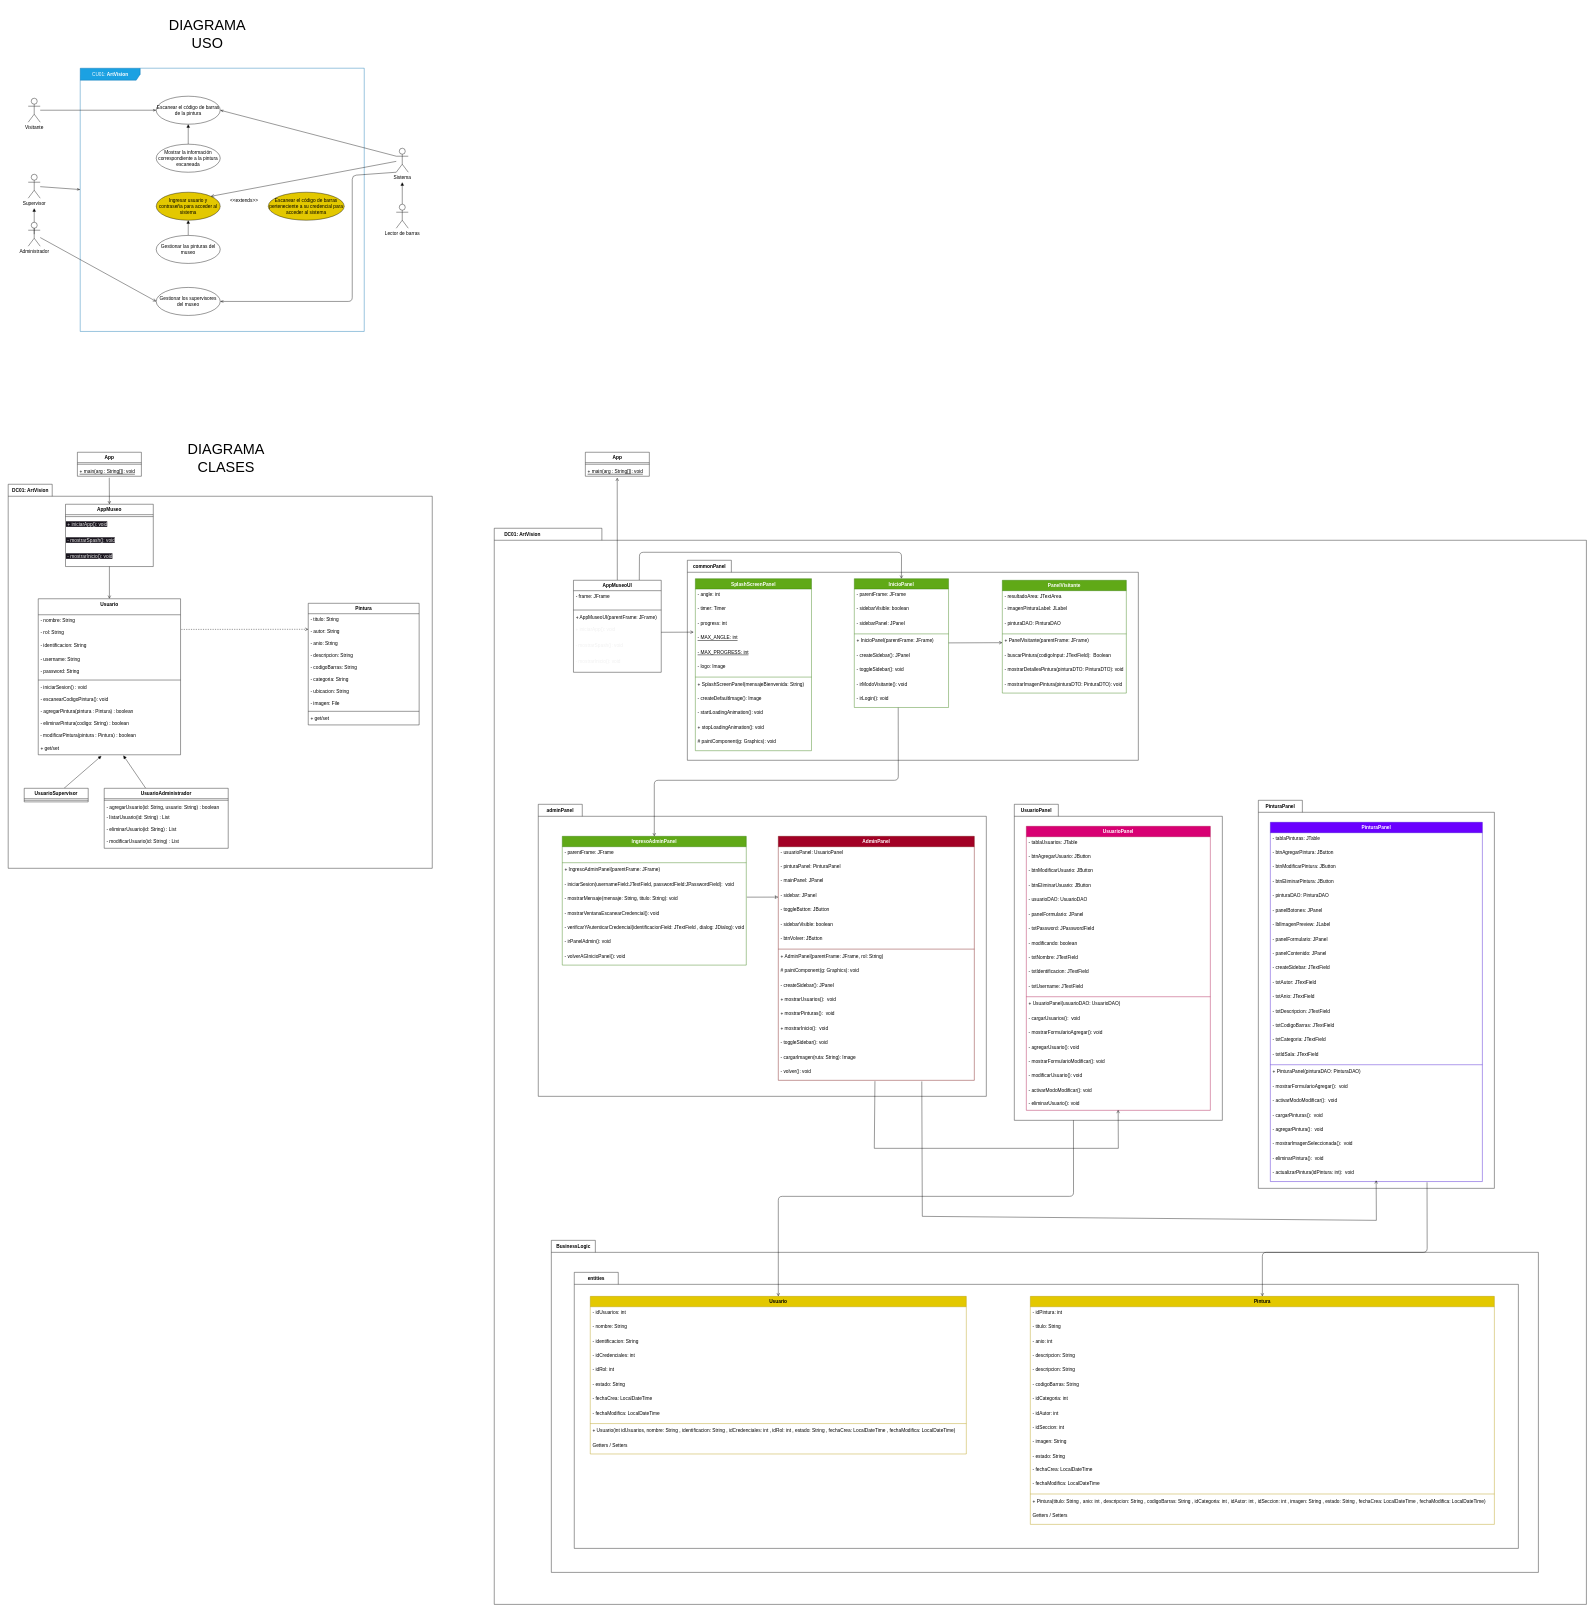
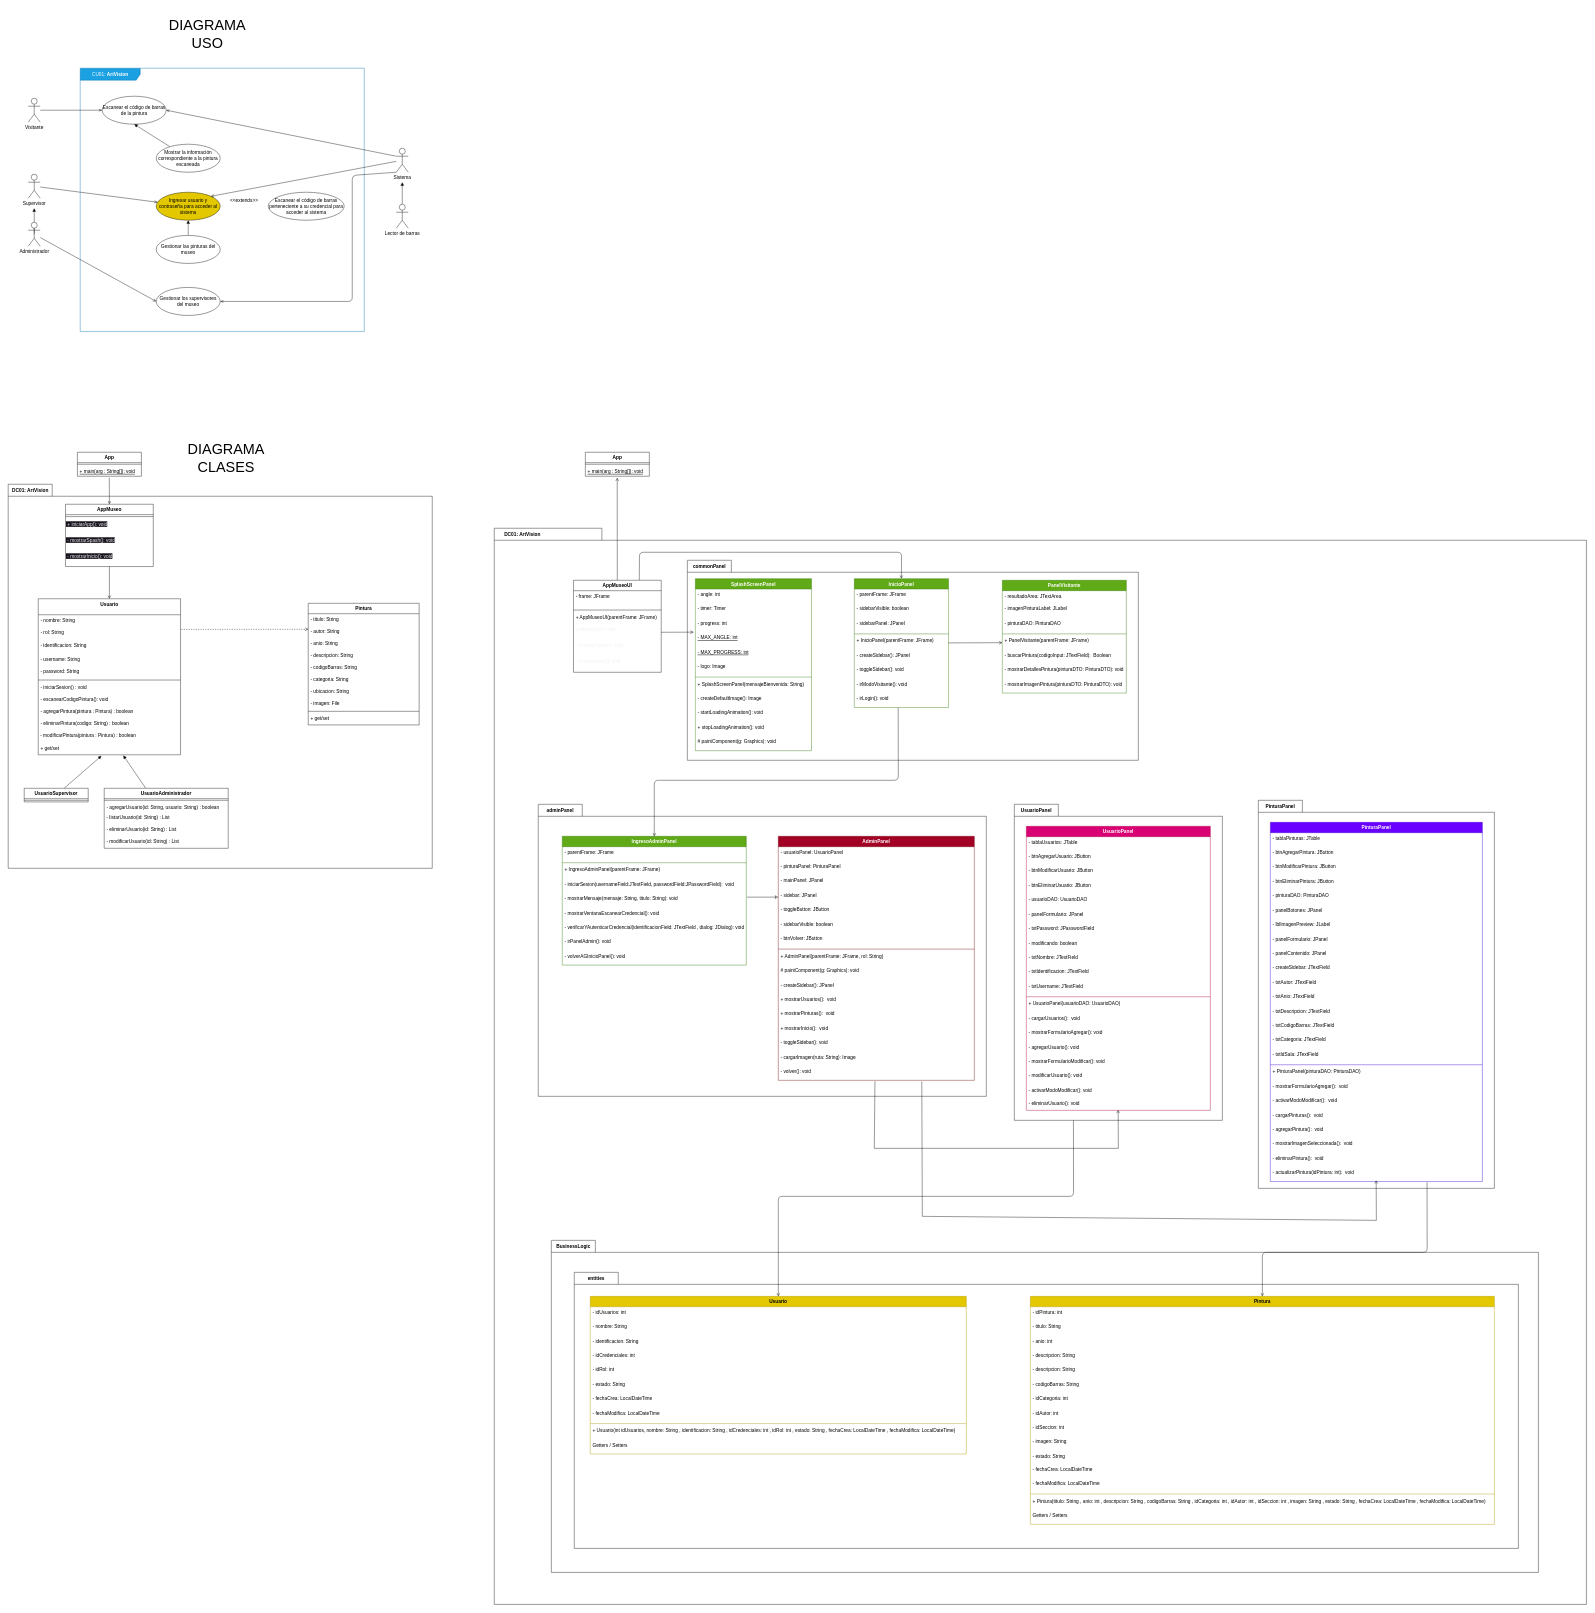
node "Escanear el código de barras de la pintura": moved (188, 110) -> (134, 110)
edge "Supervisor" -> "CU01: ArtVision": now "Supervisor" -> "Ingresar usuario y contraseña para acceder al sistema"
node "Escanear el código de barras perteneciente a su credencial para acceder al sistema": fillcolor #e3c800 -> #ffffff
